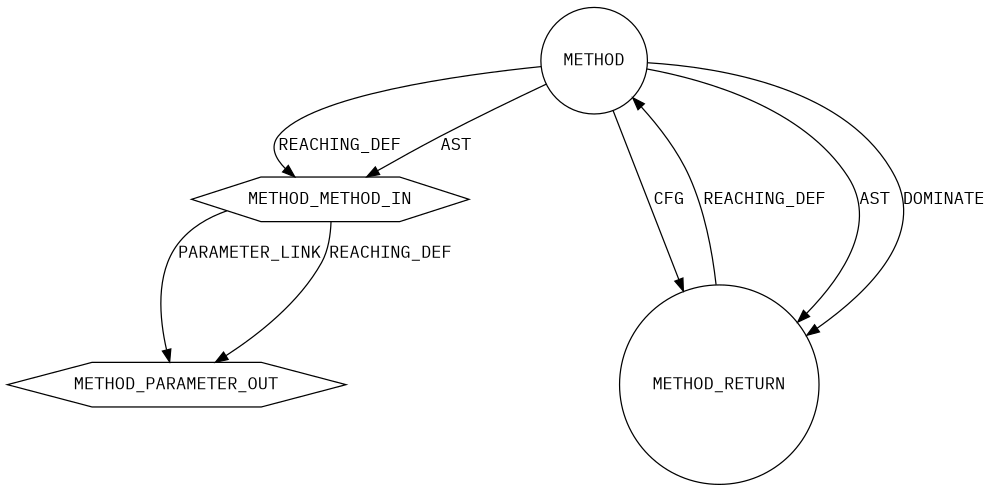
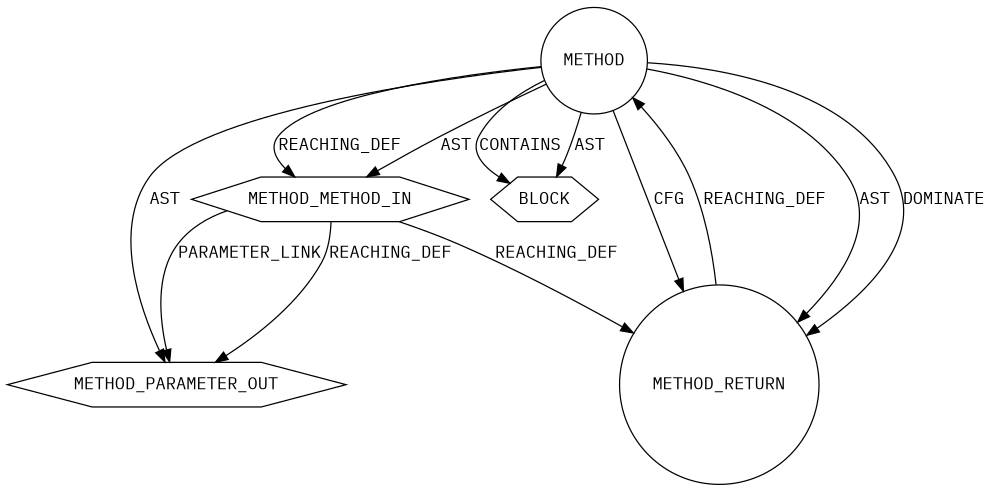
edge "METHOD" -> "METHOD_PARAMETER_OUT": added, label "AST"
node "BLOCK": added
edge "METHOD_METHOD_IN" -> "METHOD_RETURN": added, label "REACHING_DEF"
